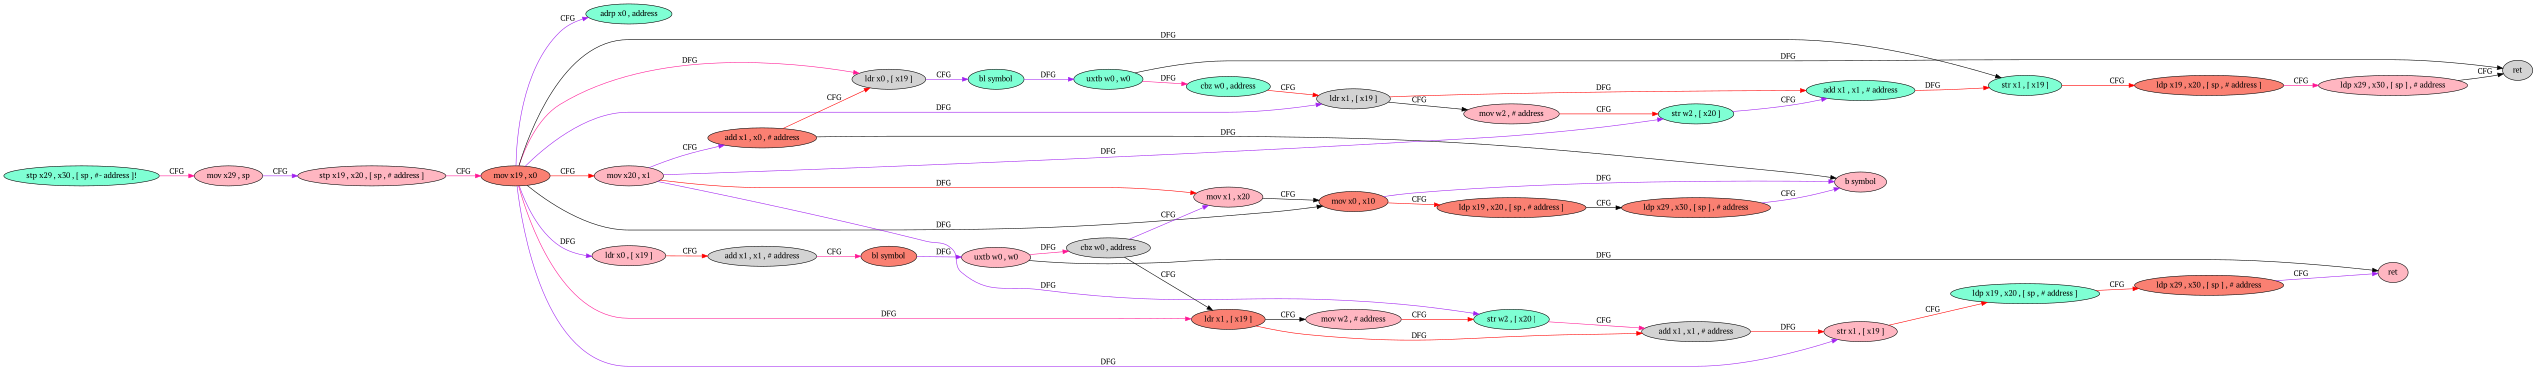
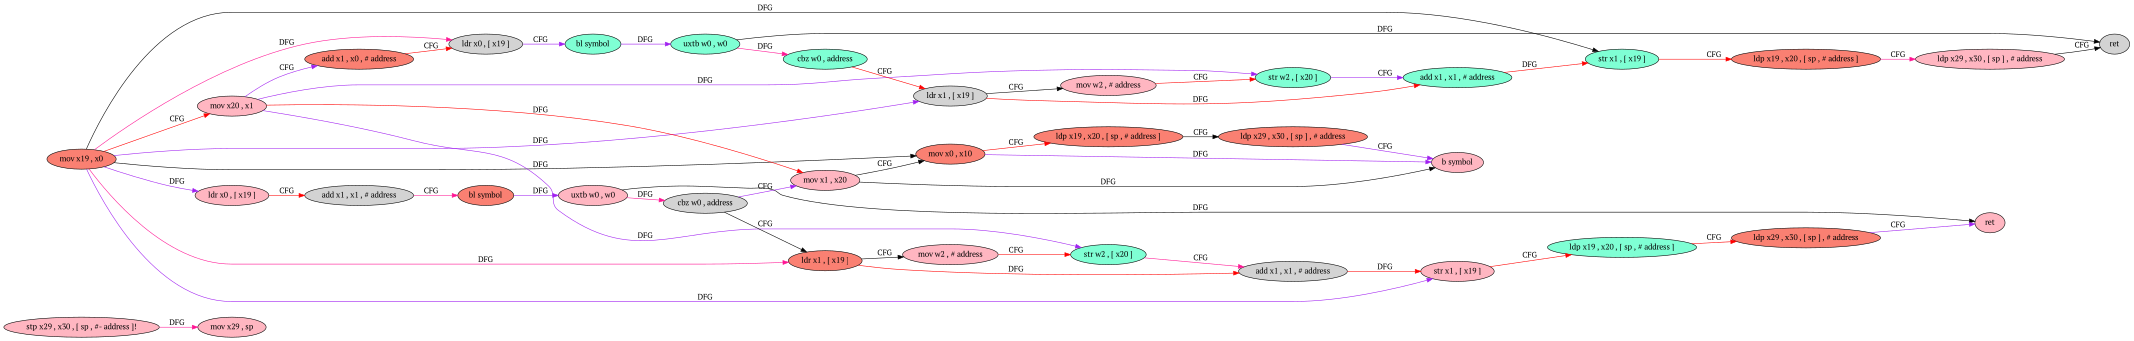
node "adrp x0 , address": removed
edge "add x1 , x0 , # address" -> "b symbol": now "mov x1 , x20" -> "b symbol"
edge "stp x29 , x30 , [ sp , #- address ]!" -> "mov x29 , sp": label "CFG" -> "DFG"
node "stp x29 , x30 , [ sp , #- address ]!": fillcolor aquamarine -> lightpink
node "stp x19 , x20 , [ sp , # address ]": removed
